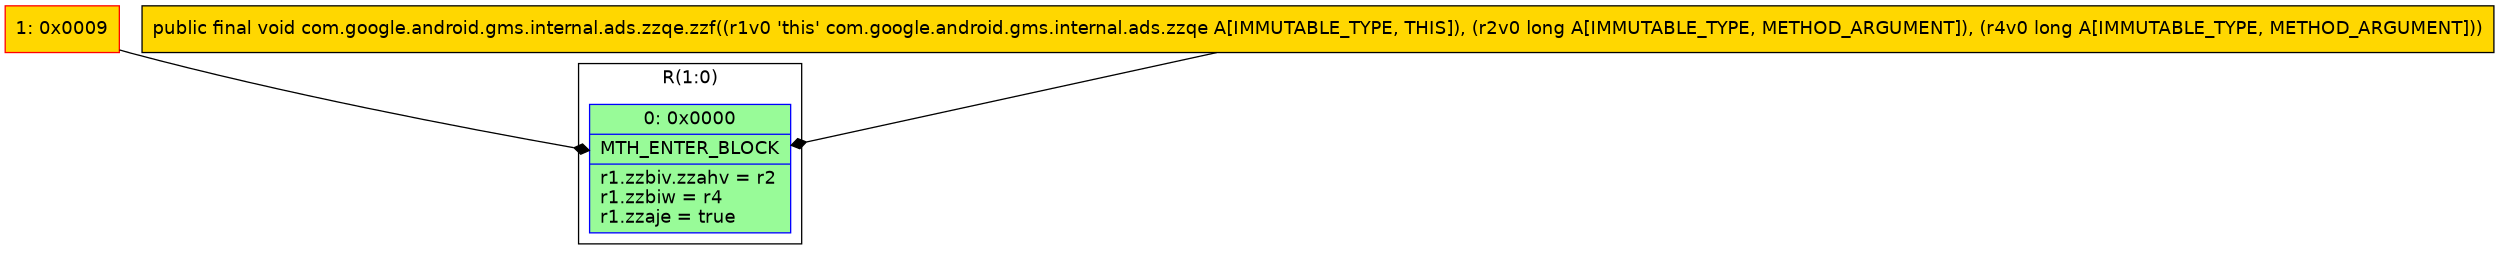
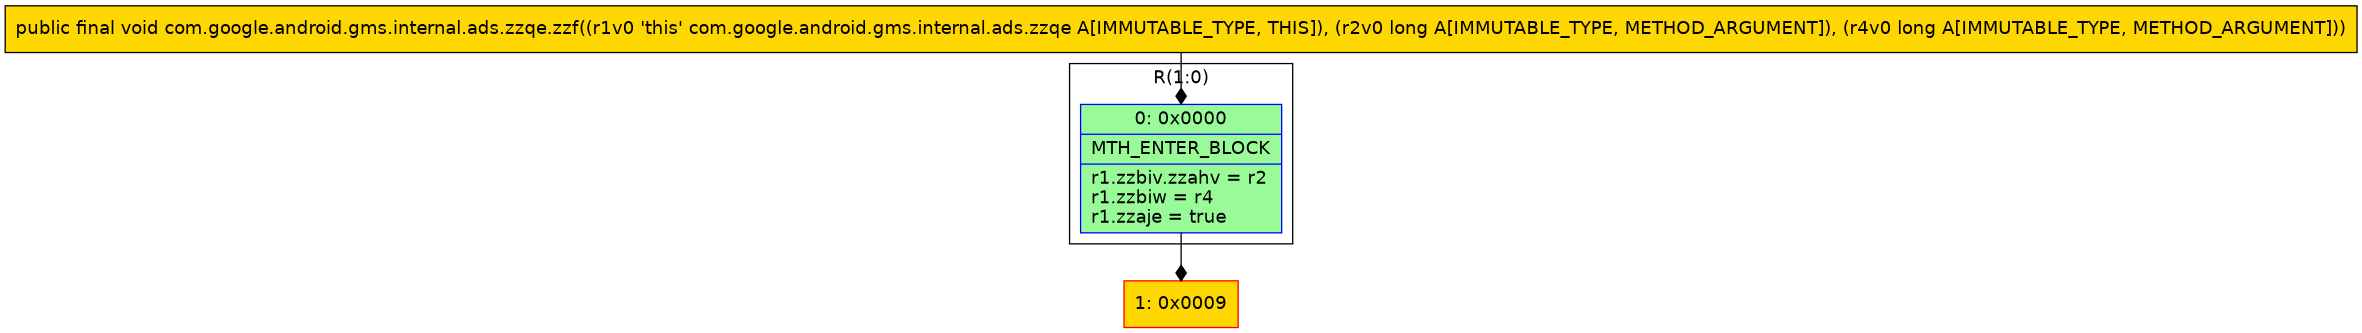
edge "1: 0x0009" -> "0: 0x0000": reversed
